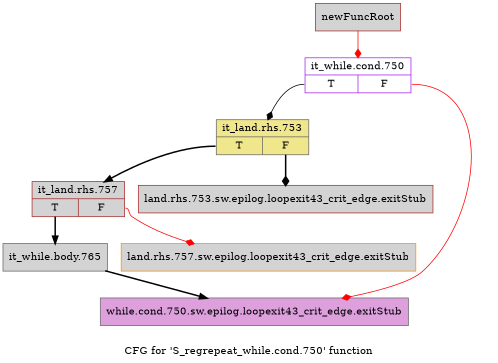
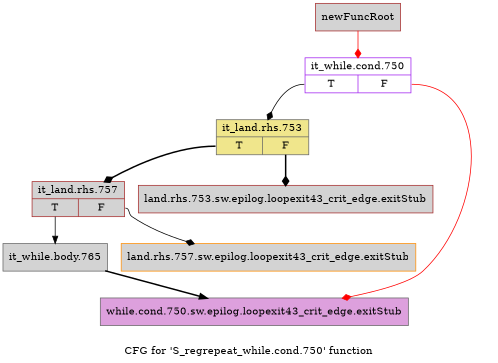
edge "it_land.rhs.753" -> "it_land.rhs.757": arrowhead normal -> diamond
edge "it_land.rhs.757" -> "it_while.body.765": style bold -> solid
edge "it_land.rhs.757" -> "land.rhs.757.sw.epilog.loopexit43_crit_edge.exitStub": color red -> black
